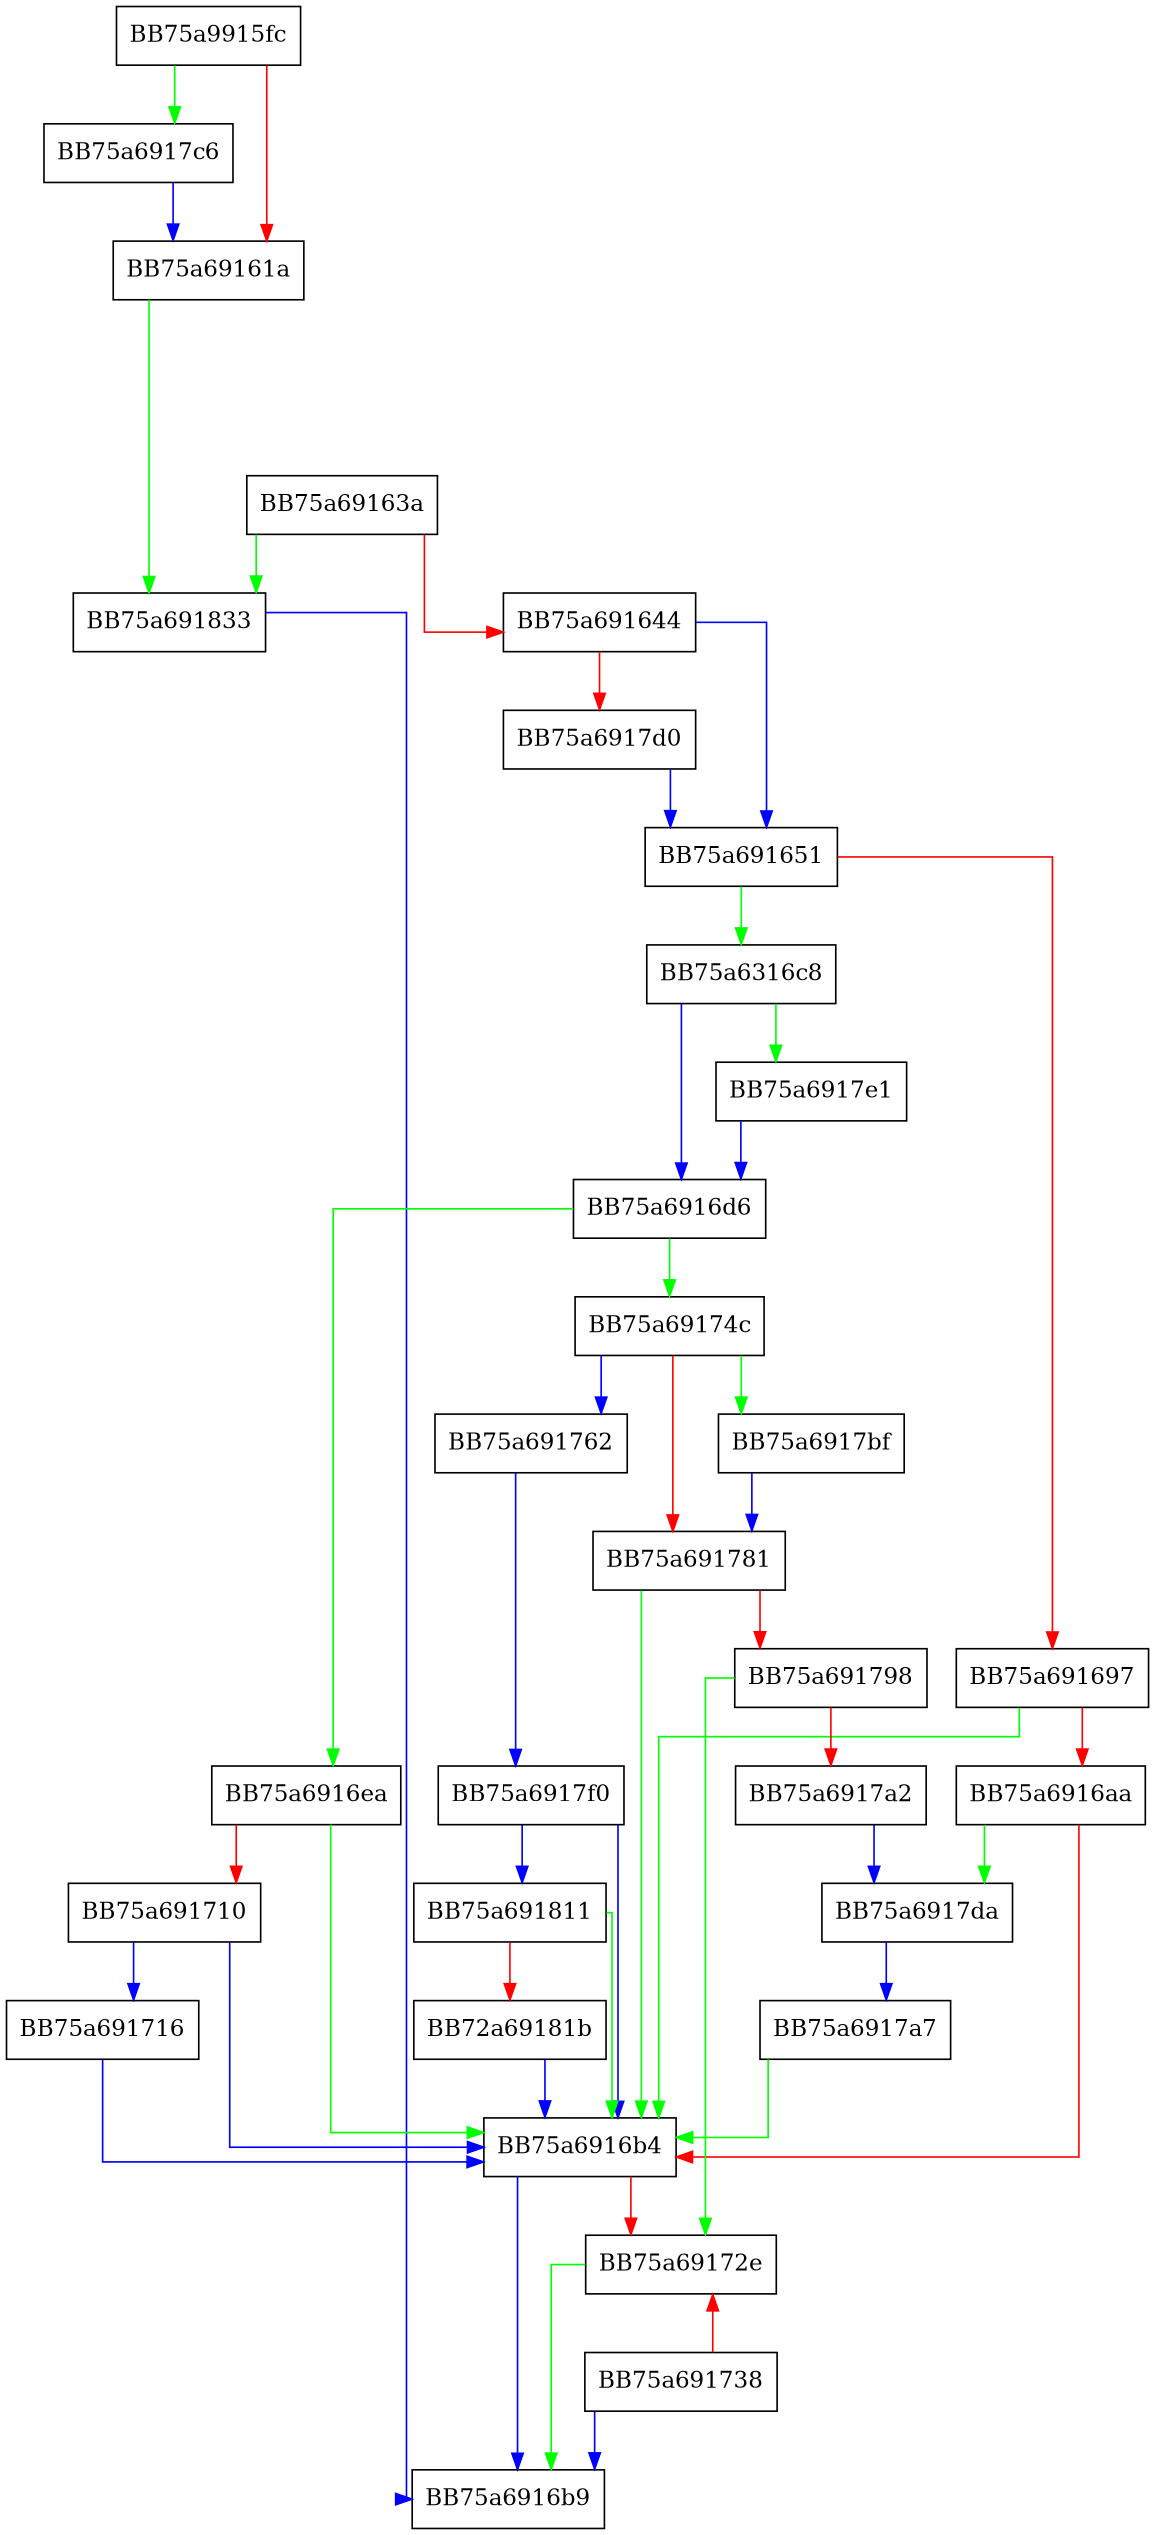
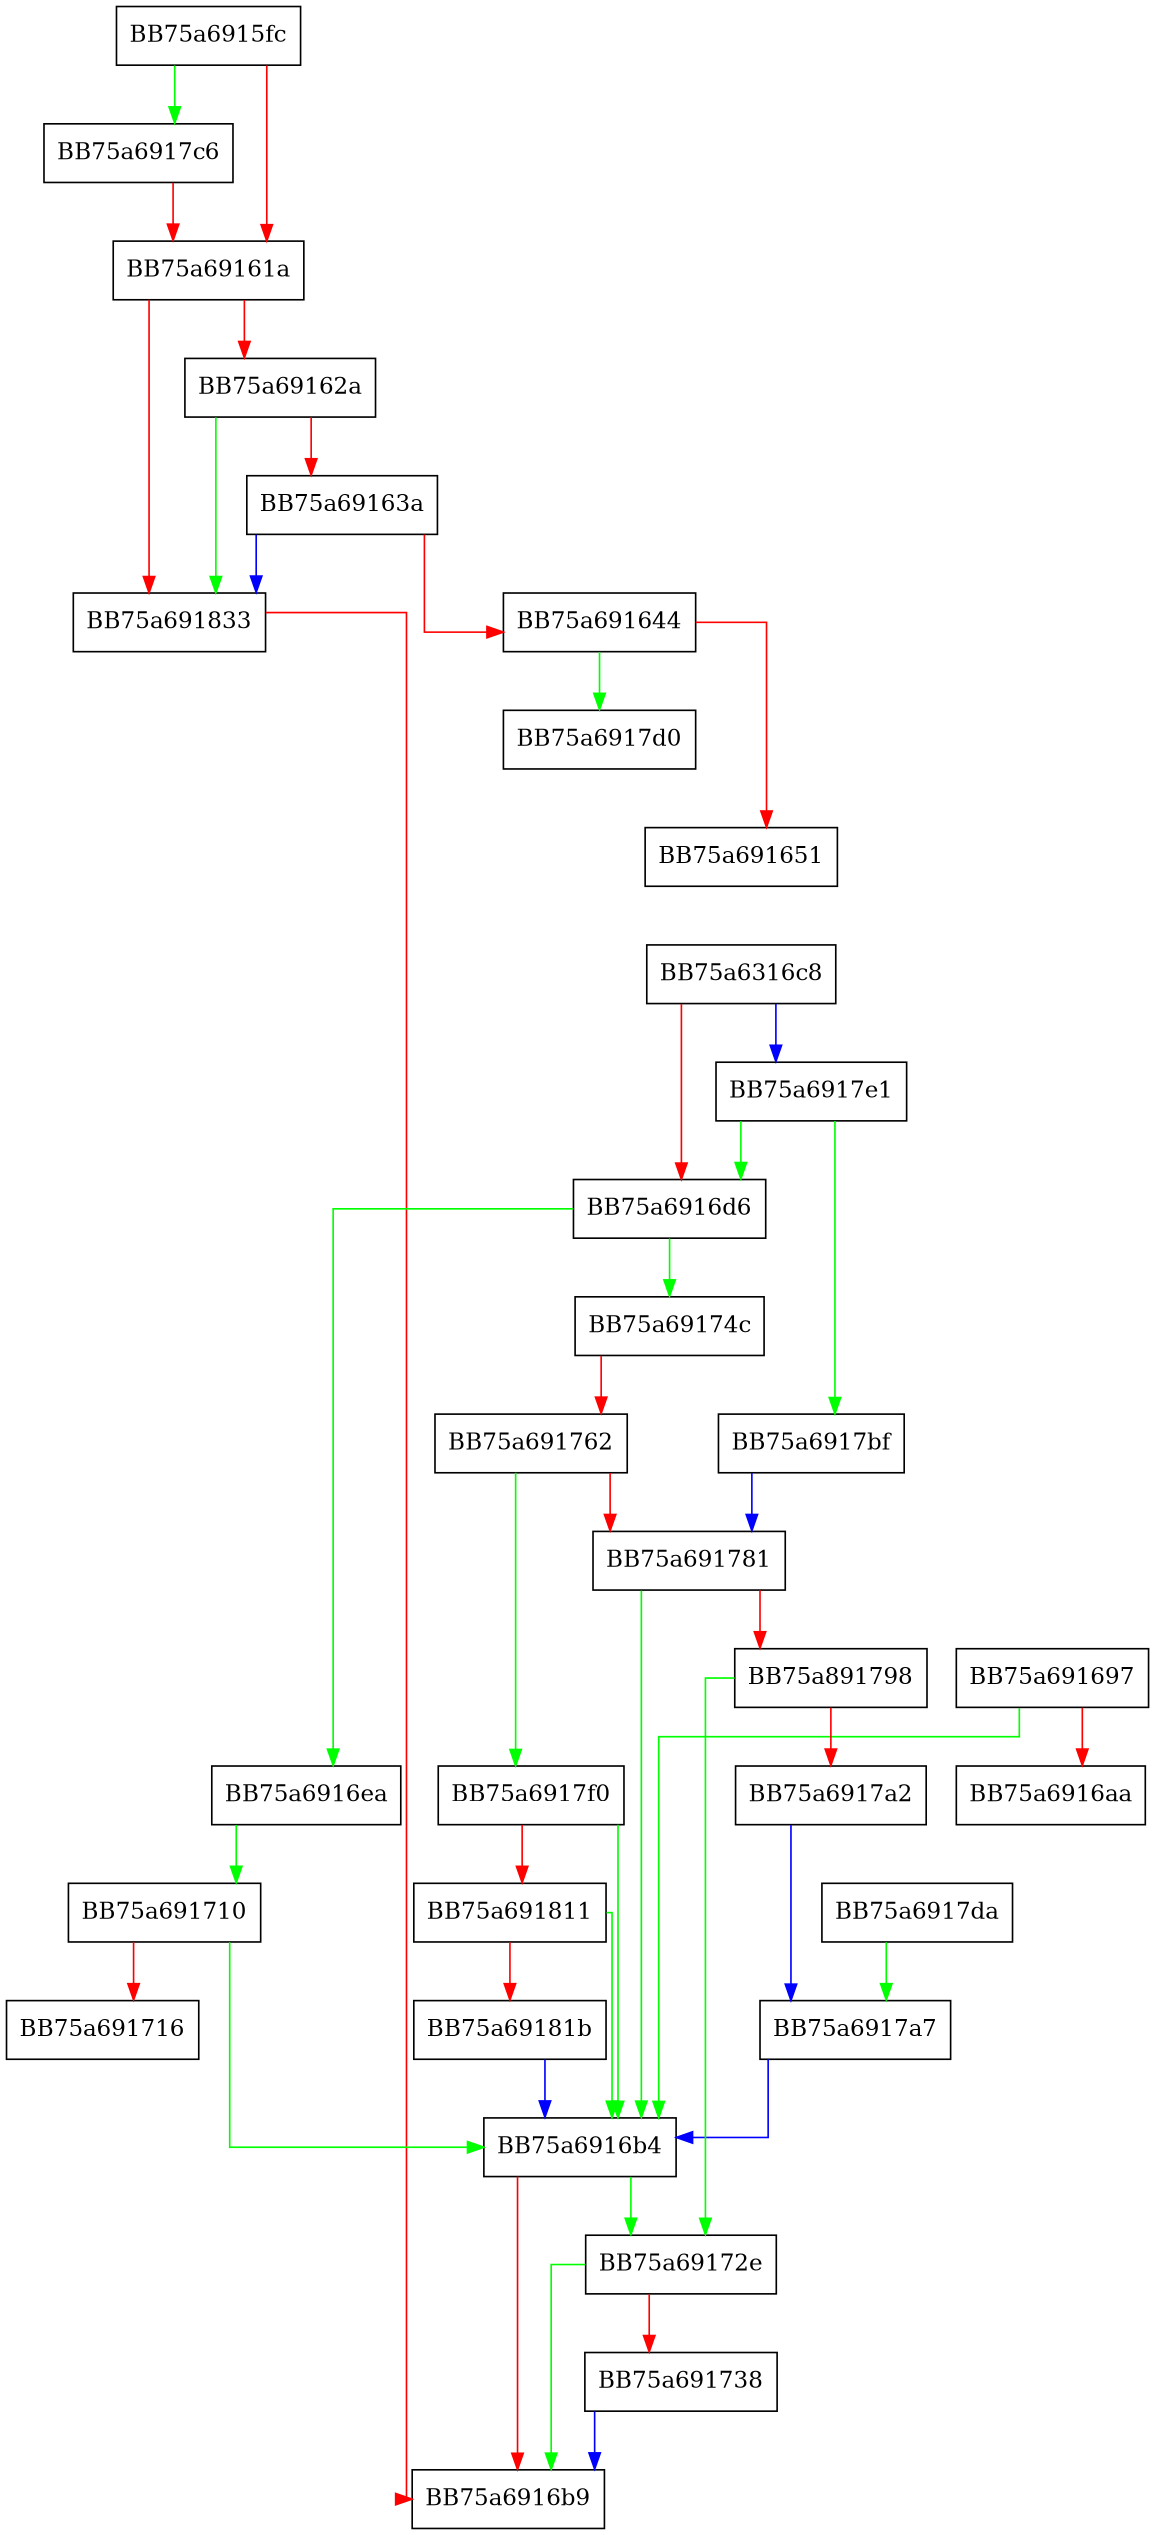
node "BB75a9915fc": label "BB75a9915fc" -> "BB75a6915fc"
edge "BB75a6917c6" -> "BB75a69161a": color blue -> red
node "BB75a69162a": added
edge "BB75a69161a" -> "BB75a691833": color green -> red
edge "BB75a69163a" -> "BB75a691833": color green -> blue
edge "BB75a691644" -> "BB75a6917d0": color red -> green
edge "BB75a691644" -> "BB75a691651": color blue -> red
edge "BB75a6917d0" -> "BB75a691651": removed
edge "BB75a691651" -> "BB75a6316c8": removed
edge "BB75a6316c8" -> "BB75a6917e1": color green -> blue
edge "BB75a6316c8" -> "BB75a6916d6": color blue -> red
edge "BB75a691651" -> "BB75a691697": removed
edge "BB75a6917e1" -> "BB75a6916d6": color blue -> green
edge "BB75a69174c" -> "BB75a691762": color blue -> red
edge "BB75a69174c" -> "BB75a6917bf": now "BB75a6917e1" -> "BB75a6917bf"
edge "BB75a69174c" -> "BB75a691781": now "BB75a691762" -> "BB75a691781"
edge "BB75a691833" -> "BB75a6916b9": color blue -> red
edge "BB75a691762" -> "BB75a6917f0": color blue -> green
node "BB75a691798": label "BB75a691798" -> "BB75a891798"
edge "BB75a6916ea" -> "BB75a691710": color red -> green
edge "BB75a6917f0" -> "BB75a691811": color blue -> red
edge "BB75a6917a2" -> "BB75a6917da": now "BB75a6917a2" -> "BB75a6917a7"
edge "BB75a6916aa" -> "BB75a6917da": removed
edge "BB75a6917f0" -> "BB75a6916b4": color blue -> green
edge "BB75a691710" -> "BB75a691716": color blue -> red
edge "BB75a6917da" -> "BB75a6917a7": color blue -> green
node "BB72a69181b": label "BB72a69181b" -> "BB75a69181b"
edge "BB75a6916ea" -> "BB75a6916b4": removed
edge "BB75a6917a7" -> "BB75a6916b4": color green -> blue
edge "BB75a691710" -> "BB75a6916b4": color blue -> green
edge "BB75a6916aa" -> "BB75a6916b4": removed
edge "BB75a691716" -> "BB75a6916b4": removed
edge "BB75a6916b4" -> "BB75a69172e": color red -> green
edge "BB75a6916b4" -> "BB75a6916b9": color blue -> red
edge "BB75a691738" -> "BB75a69172e": reversed
